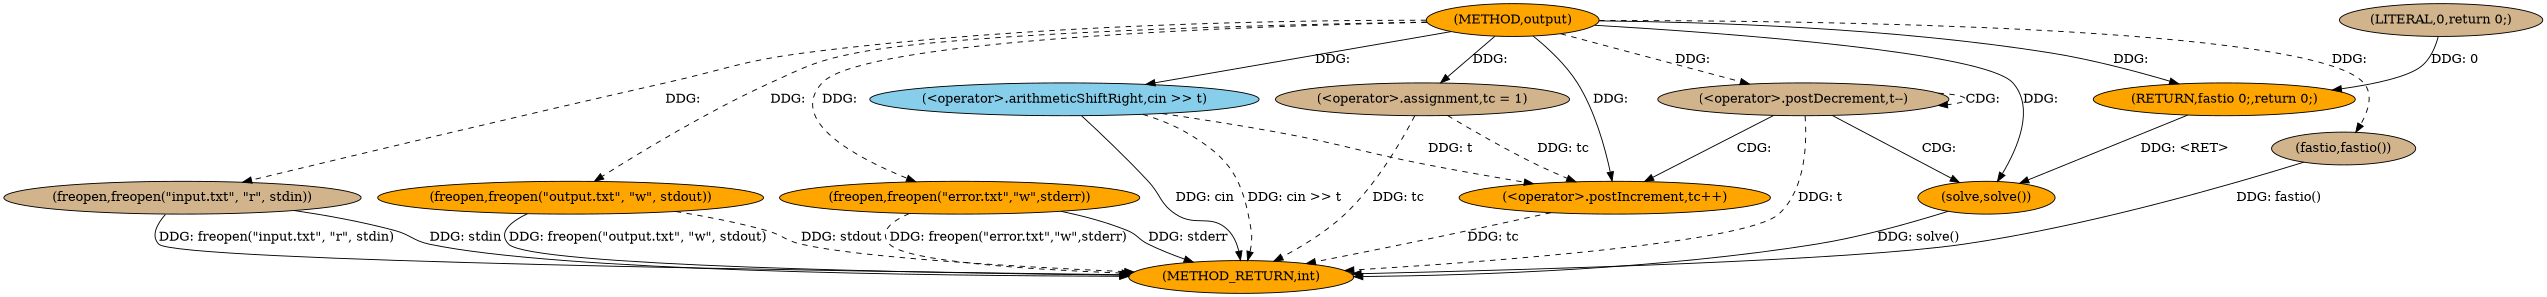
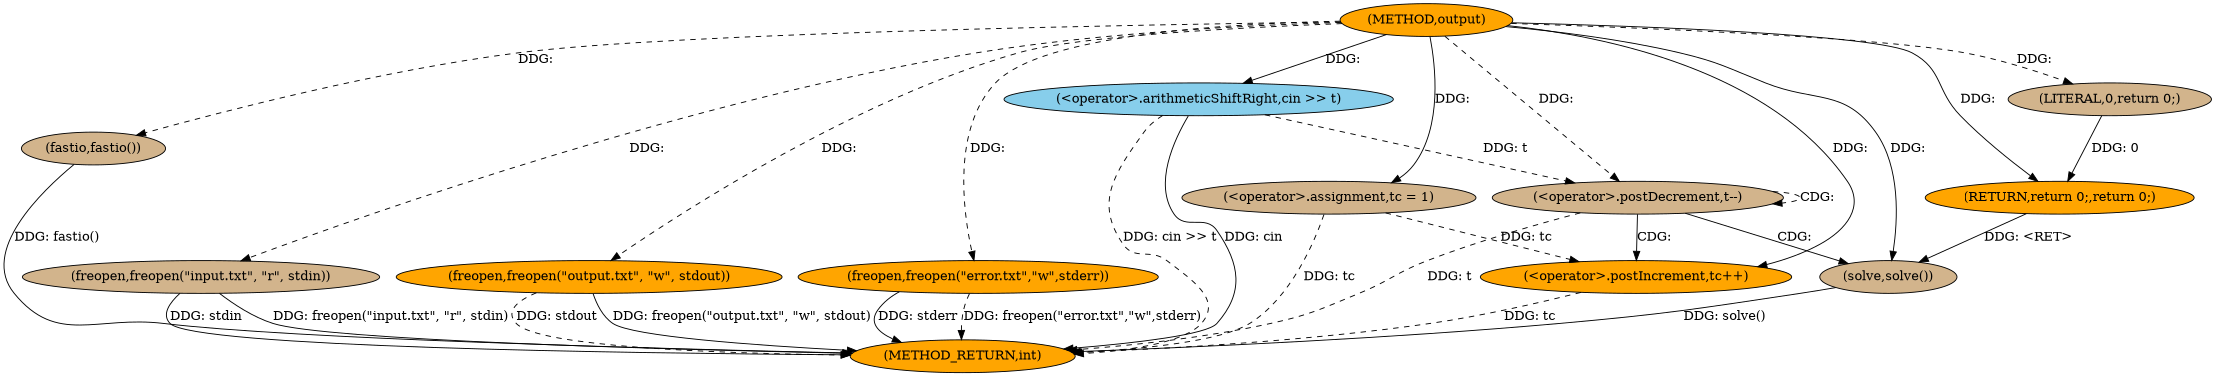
edge "(METHOD,output)" -> "(LITERAL,0,return 0;)": added, label "DDG:"
node "(RETURN,fastio 0;,return 0;)": label "(RETURN,fastio 0;,return 0;)" -> "(RETURN,return 0;,return 0;)"
edge "(<operator>.arithmeticShiftRight,cin >> t)" -> "(<operator>.postIncrement,tc++)": now "(<operator>.arithmeticShiftRight,cin >> t)" -> "(<operator>.postDecrement,t--)"
node "(solve,solve())": fillcolor orange -> tan
